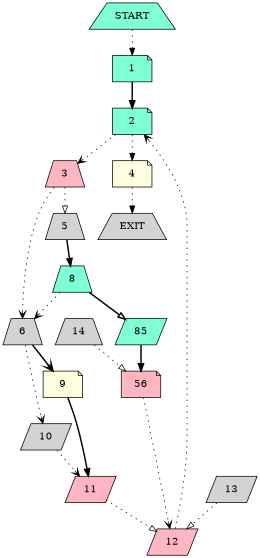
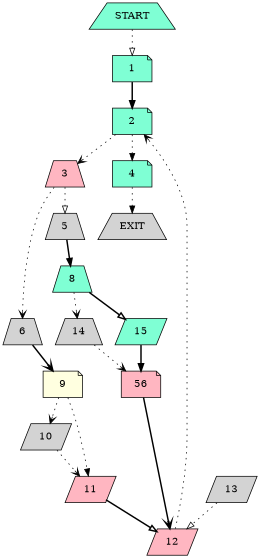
edge "START" -> "1": arrowhead normal -> onormal
node "4": fillcolor lightyellow -> aquamarine
edge "8" -> "6": now "8" -> "14"
node "85": label "85" -> "15"
edge "14" -> "56": arrowhead onormal -> vee
edge "6" -> "10": now "9" -> "10"
edge "9" -> "11": style bold -> dotted
edge "56" -> "12": style dotted -> bold
edge "11" -> "12": style dotted -> bold
